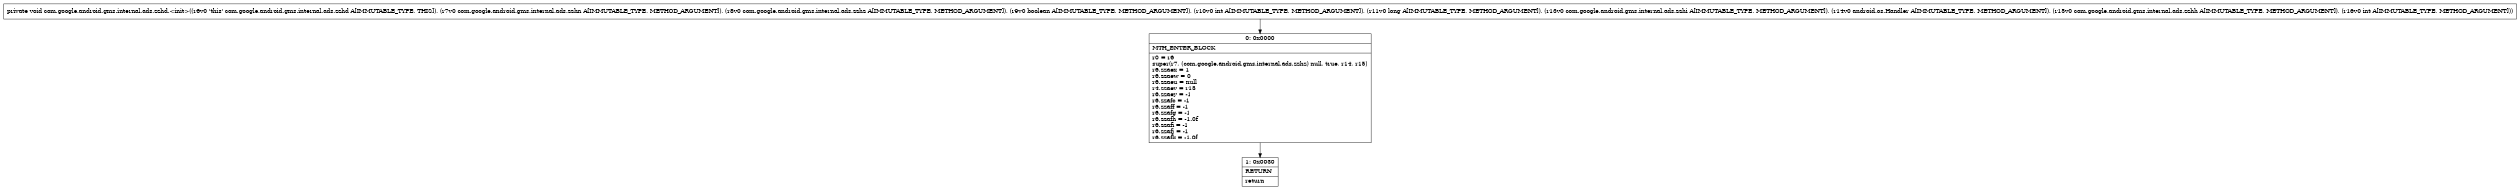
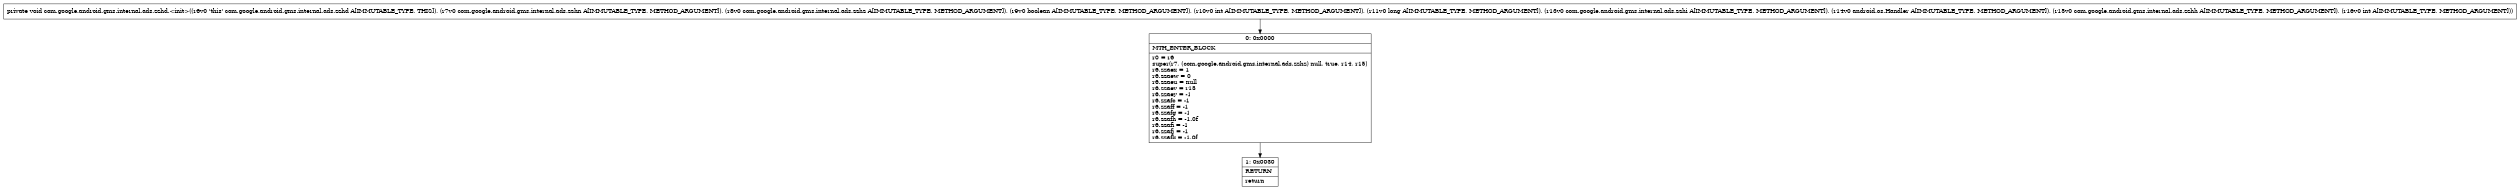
node "0: 0x0000": text "r4.zzaev = r15" -> "r6.zzaev = r15"
